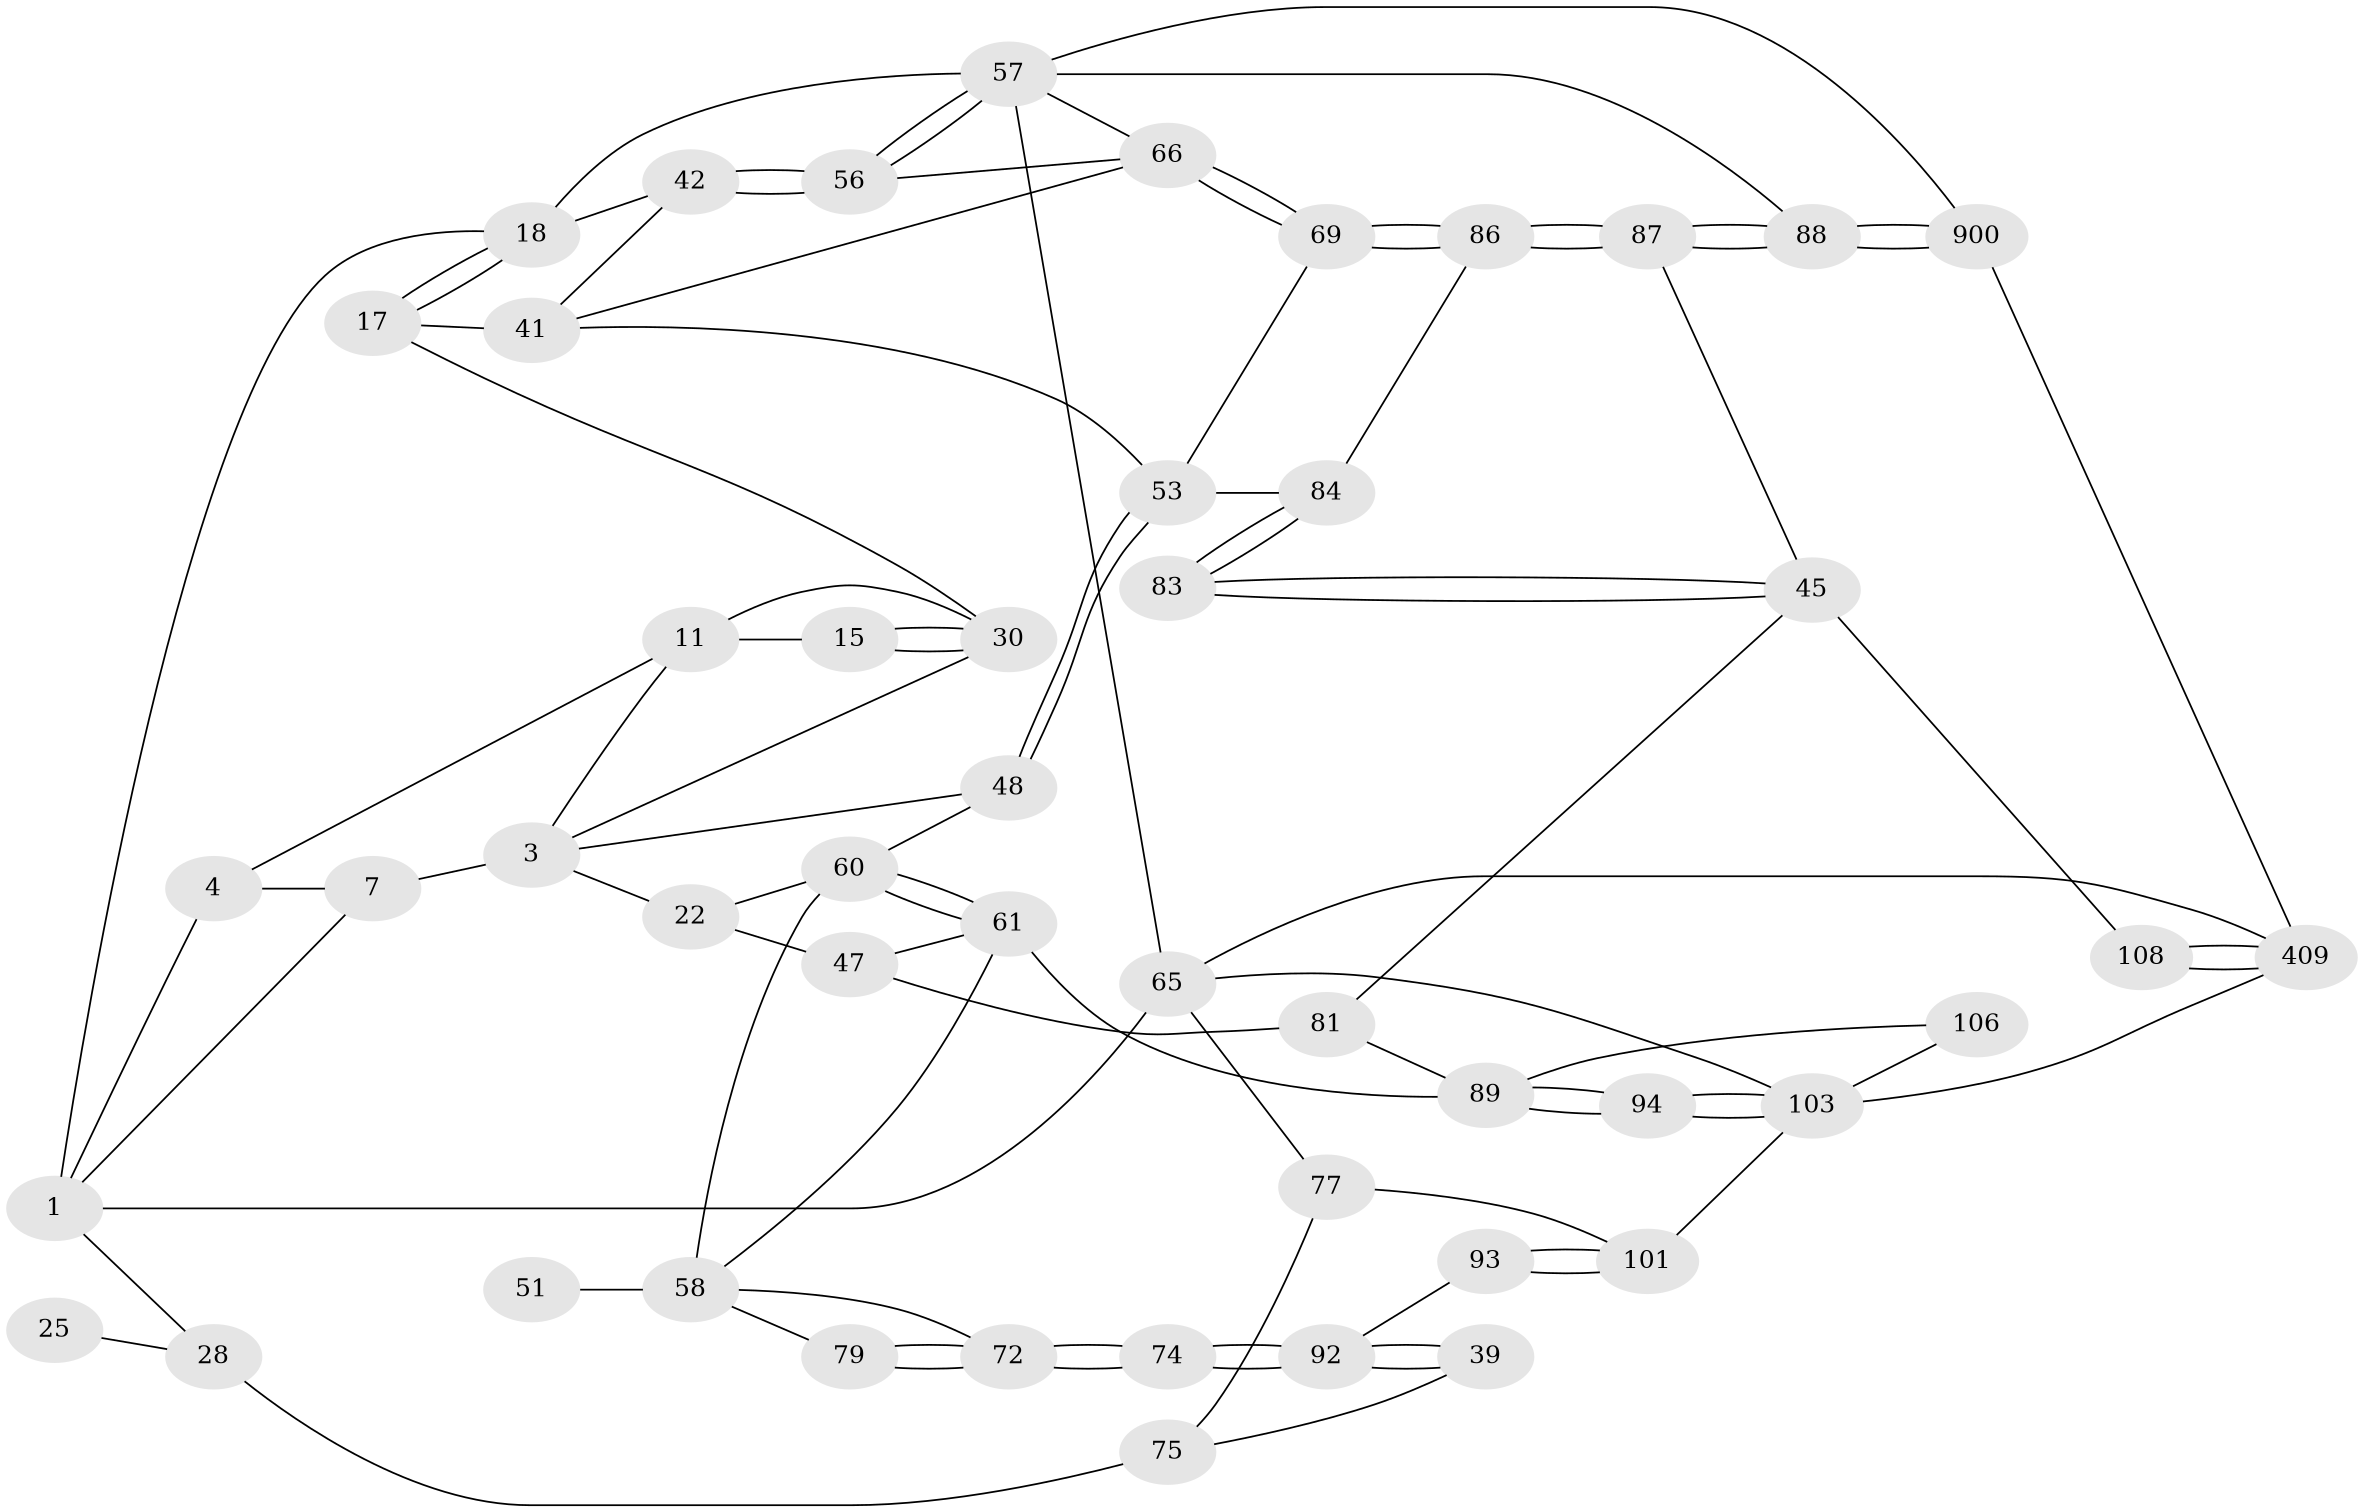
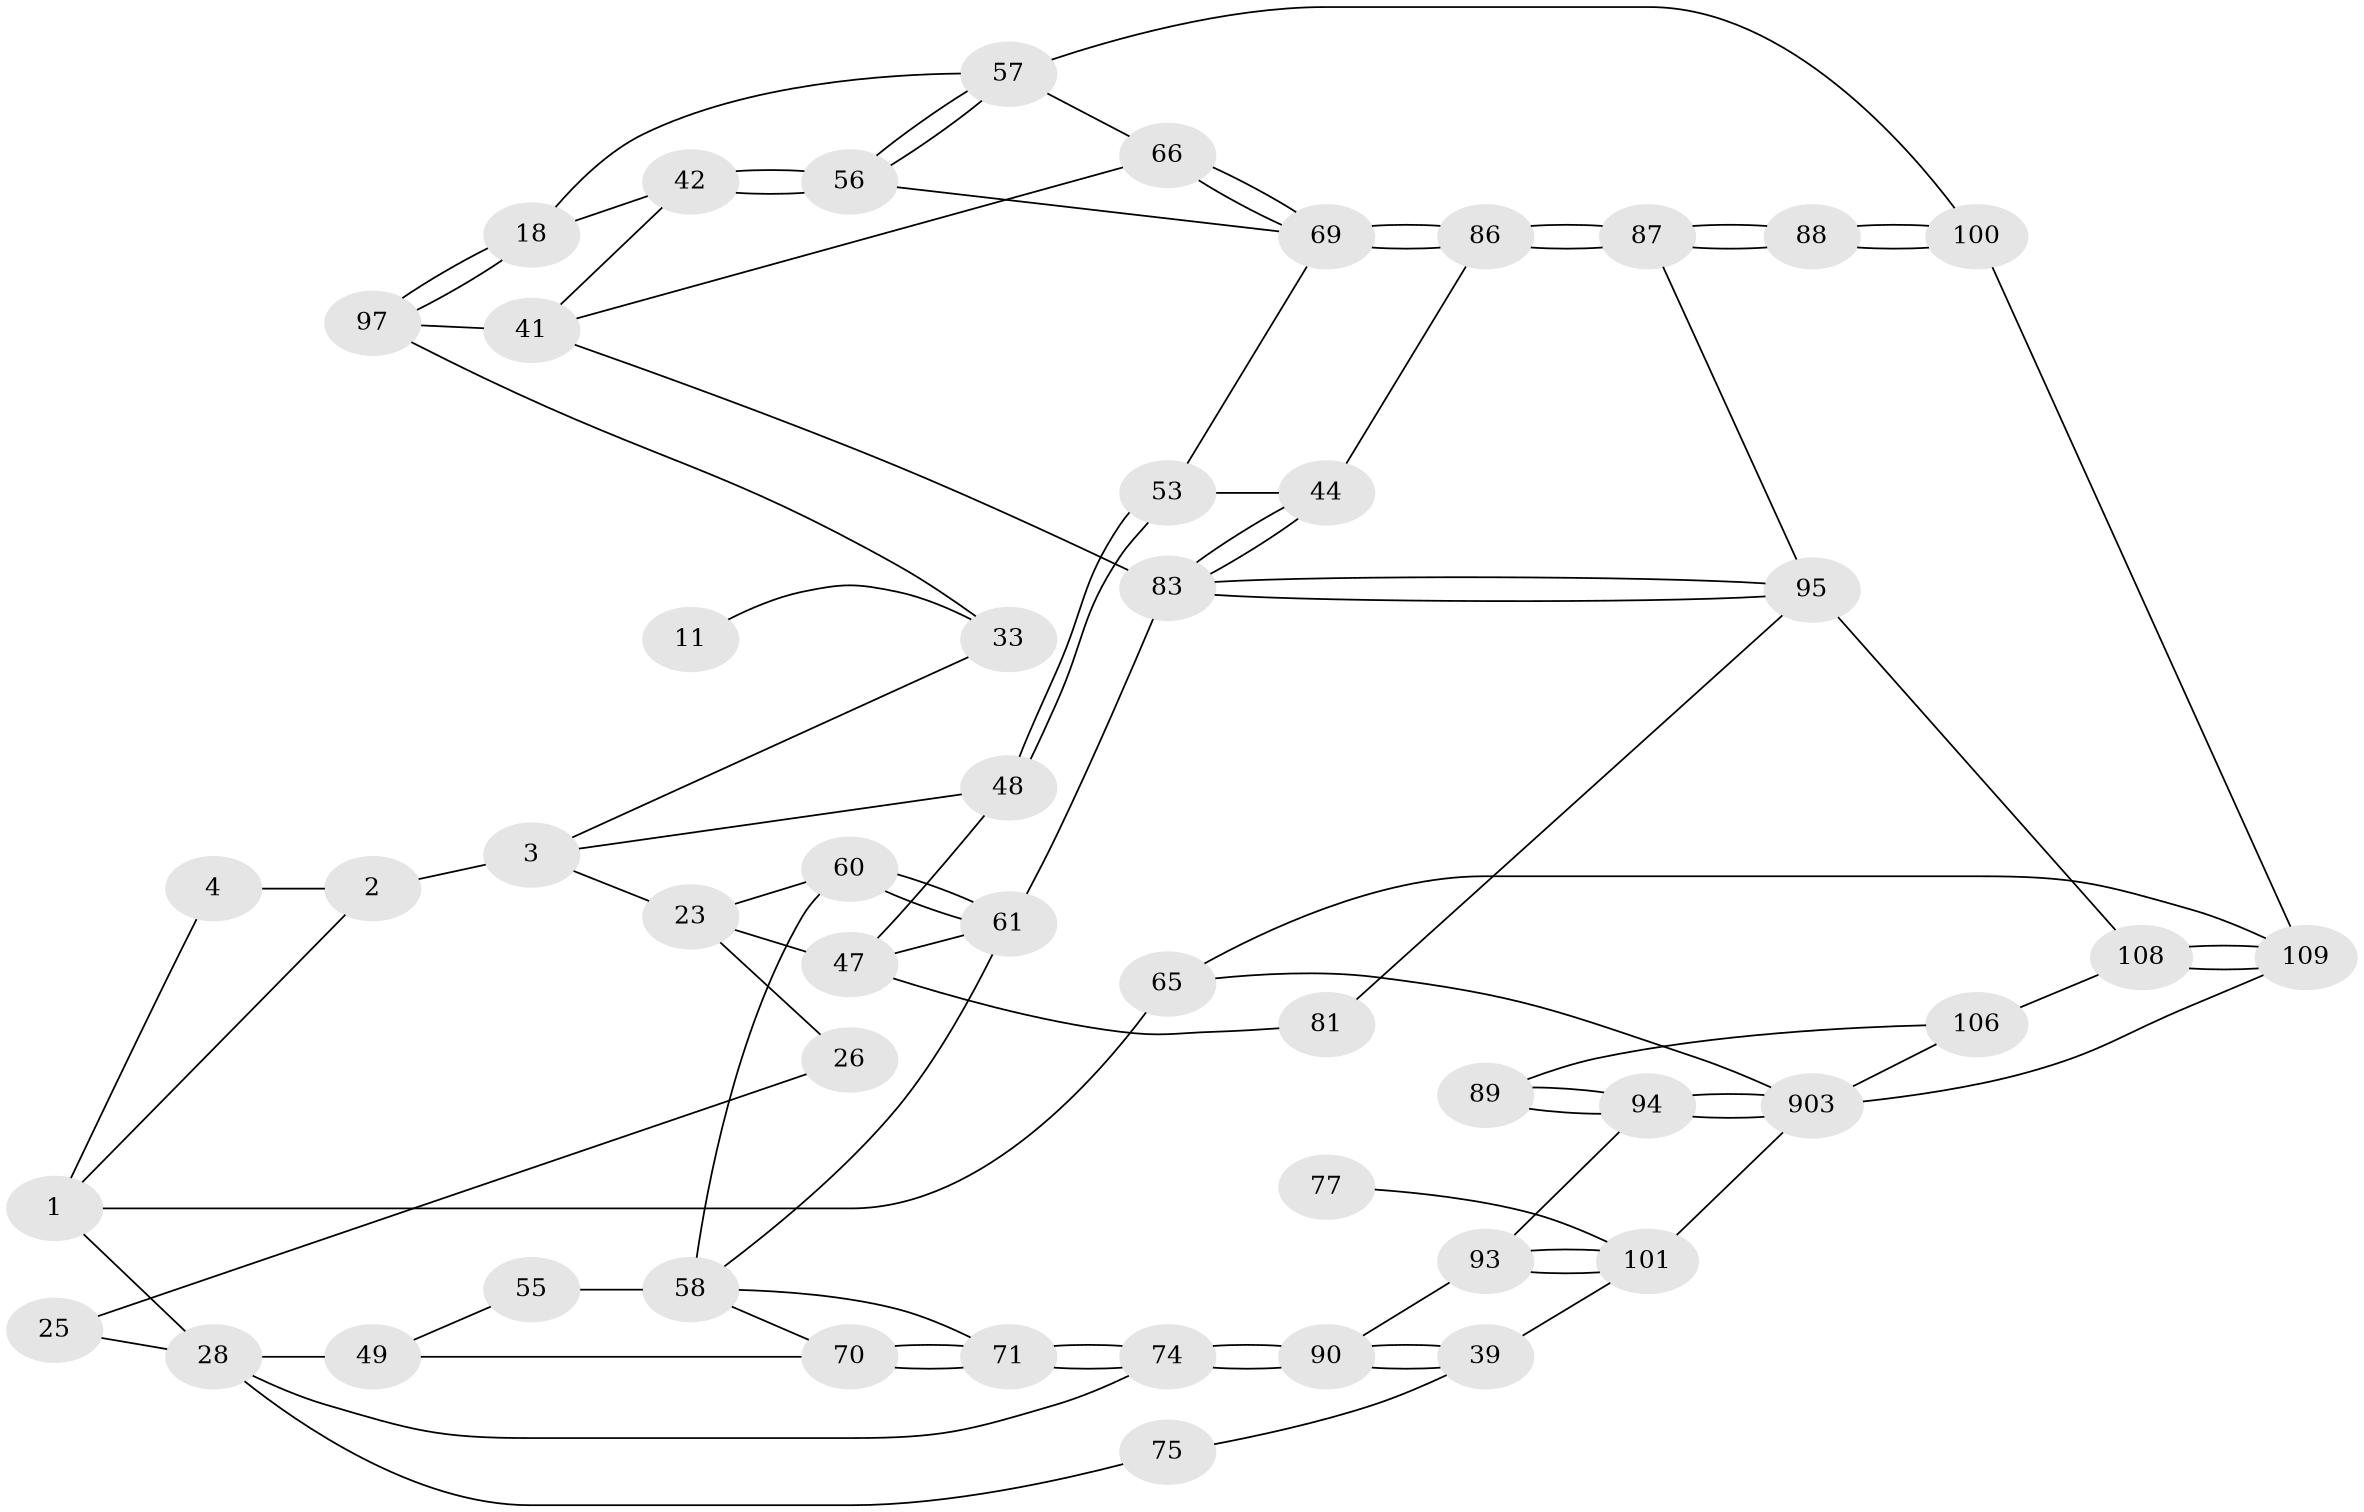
edge "57" -- "88": removed
edge "66" -- "56": now "69" -- "56"
node "900": label "900" -> "100"
node "17": label "17" -> "97"
edge "41" -- "53": now "41" -- "83"
node "84": label "84" -> "44"
edge "57" -- "65": removed
node "45": label "45" -> "95"
edge "18" -- "1": removed
node "15": removed
node "30": label "30" -> "33"
edge "11" -- "3": removed
edge "11" -- "4": removed
edge "48" -- "60": now "48" -- "47"
node "7": label "7" -> "2"
node "22": label "22" -> "23"
node "409": label "409" -> "109"
edge "108" -- "106": added
node "26": added
edge "81" -- "89": removed
edge "61" -- "89": now "61" -- "83"
edge "65" -- "77": removed
node "103": label "103" -> "903"
edge "94" -- "93": added
node "51": label "51" -> "55"
edge "101" -- "39": added
edge "77" -- "75": removed
node "49": added
node "79": label "79" -> "70"
node "72": label "72" -> "71"
node "92": label "92" -> "90"
edge "28" -- "74": added
